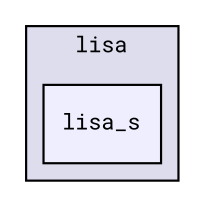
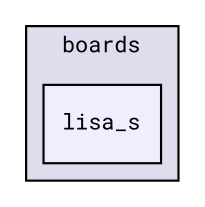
cluster "lisa": label "lisa" -> "boards"
